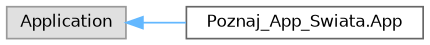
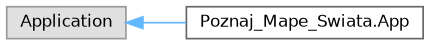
node "Poznaj_App_Swiata.App": label "Poznaj_App_Swiata.App" -> "Poznaj_Mape_Swiata.App"
